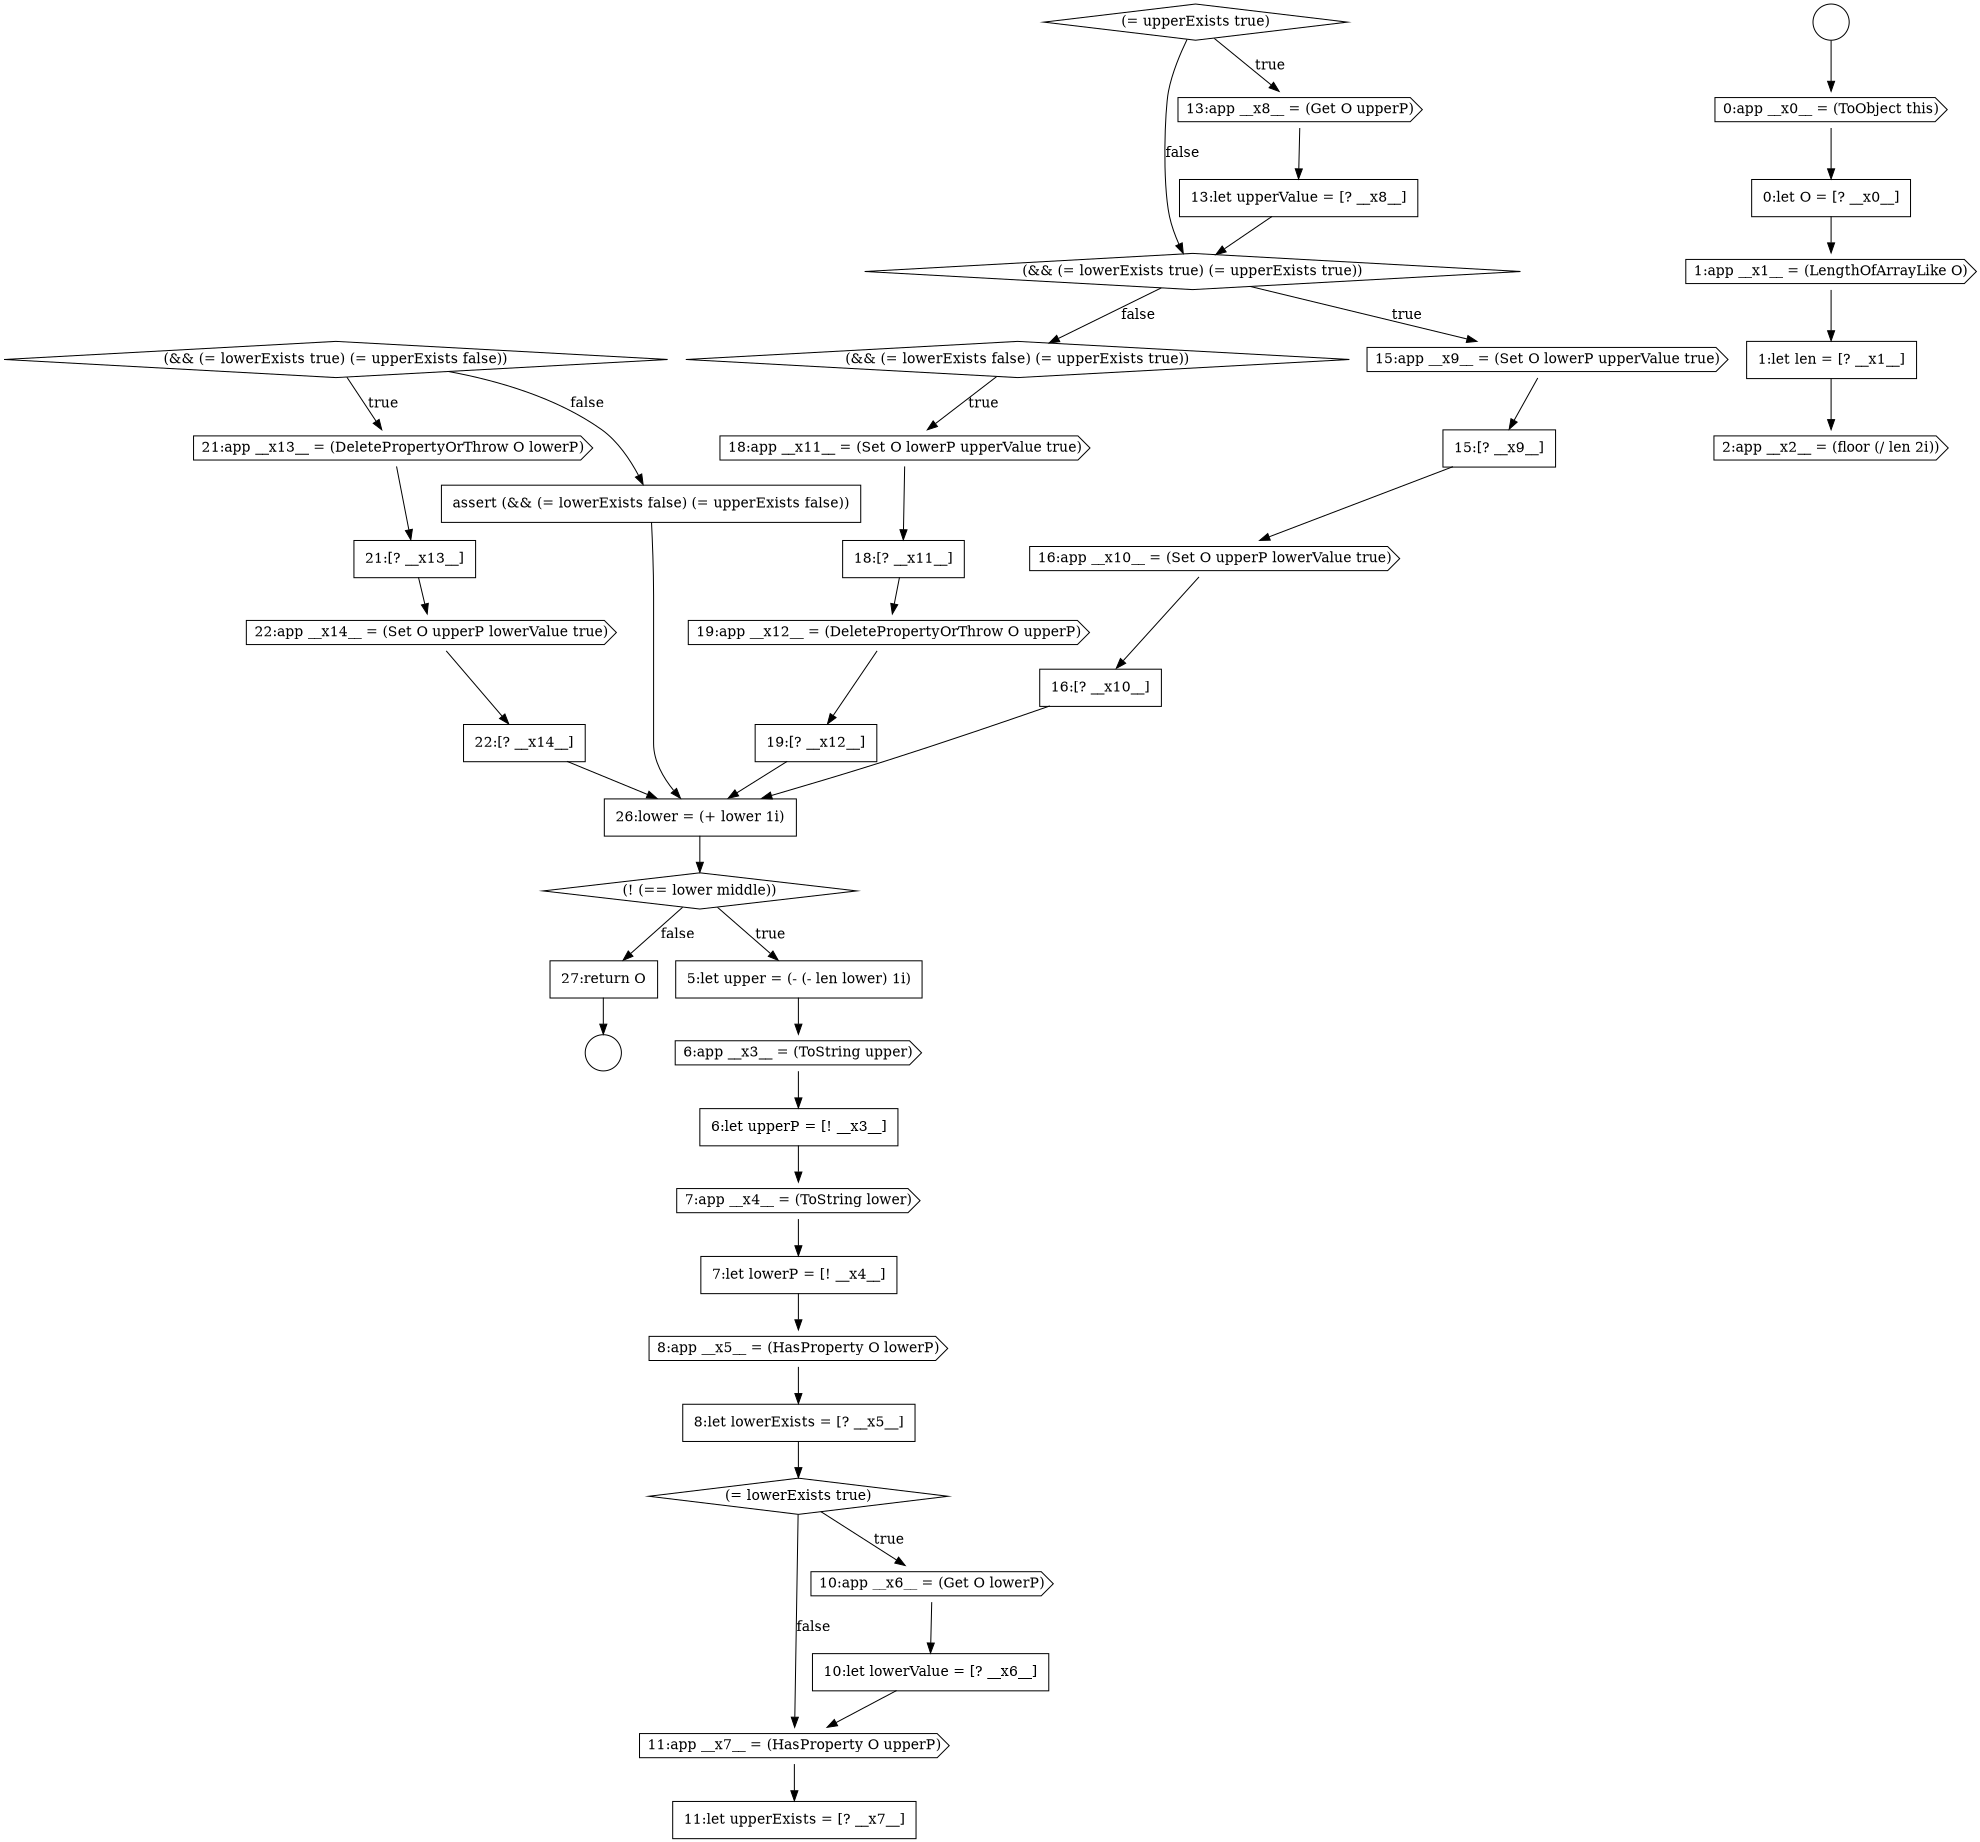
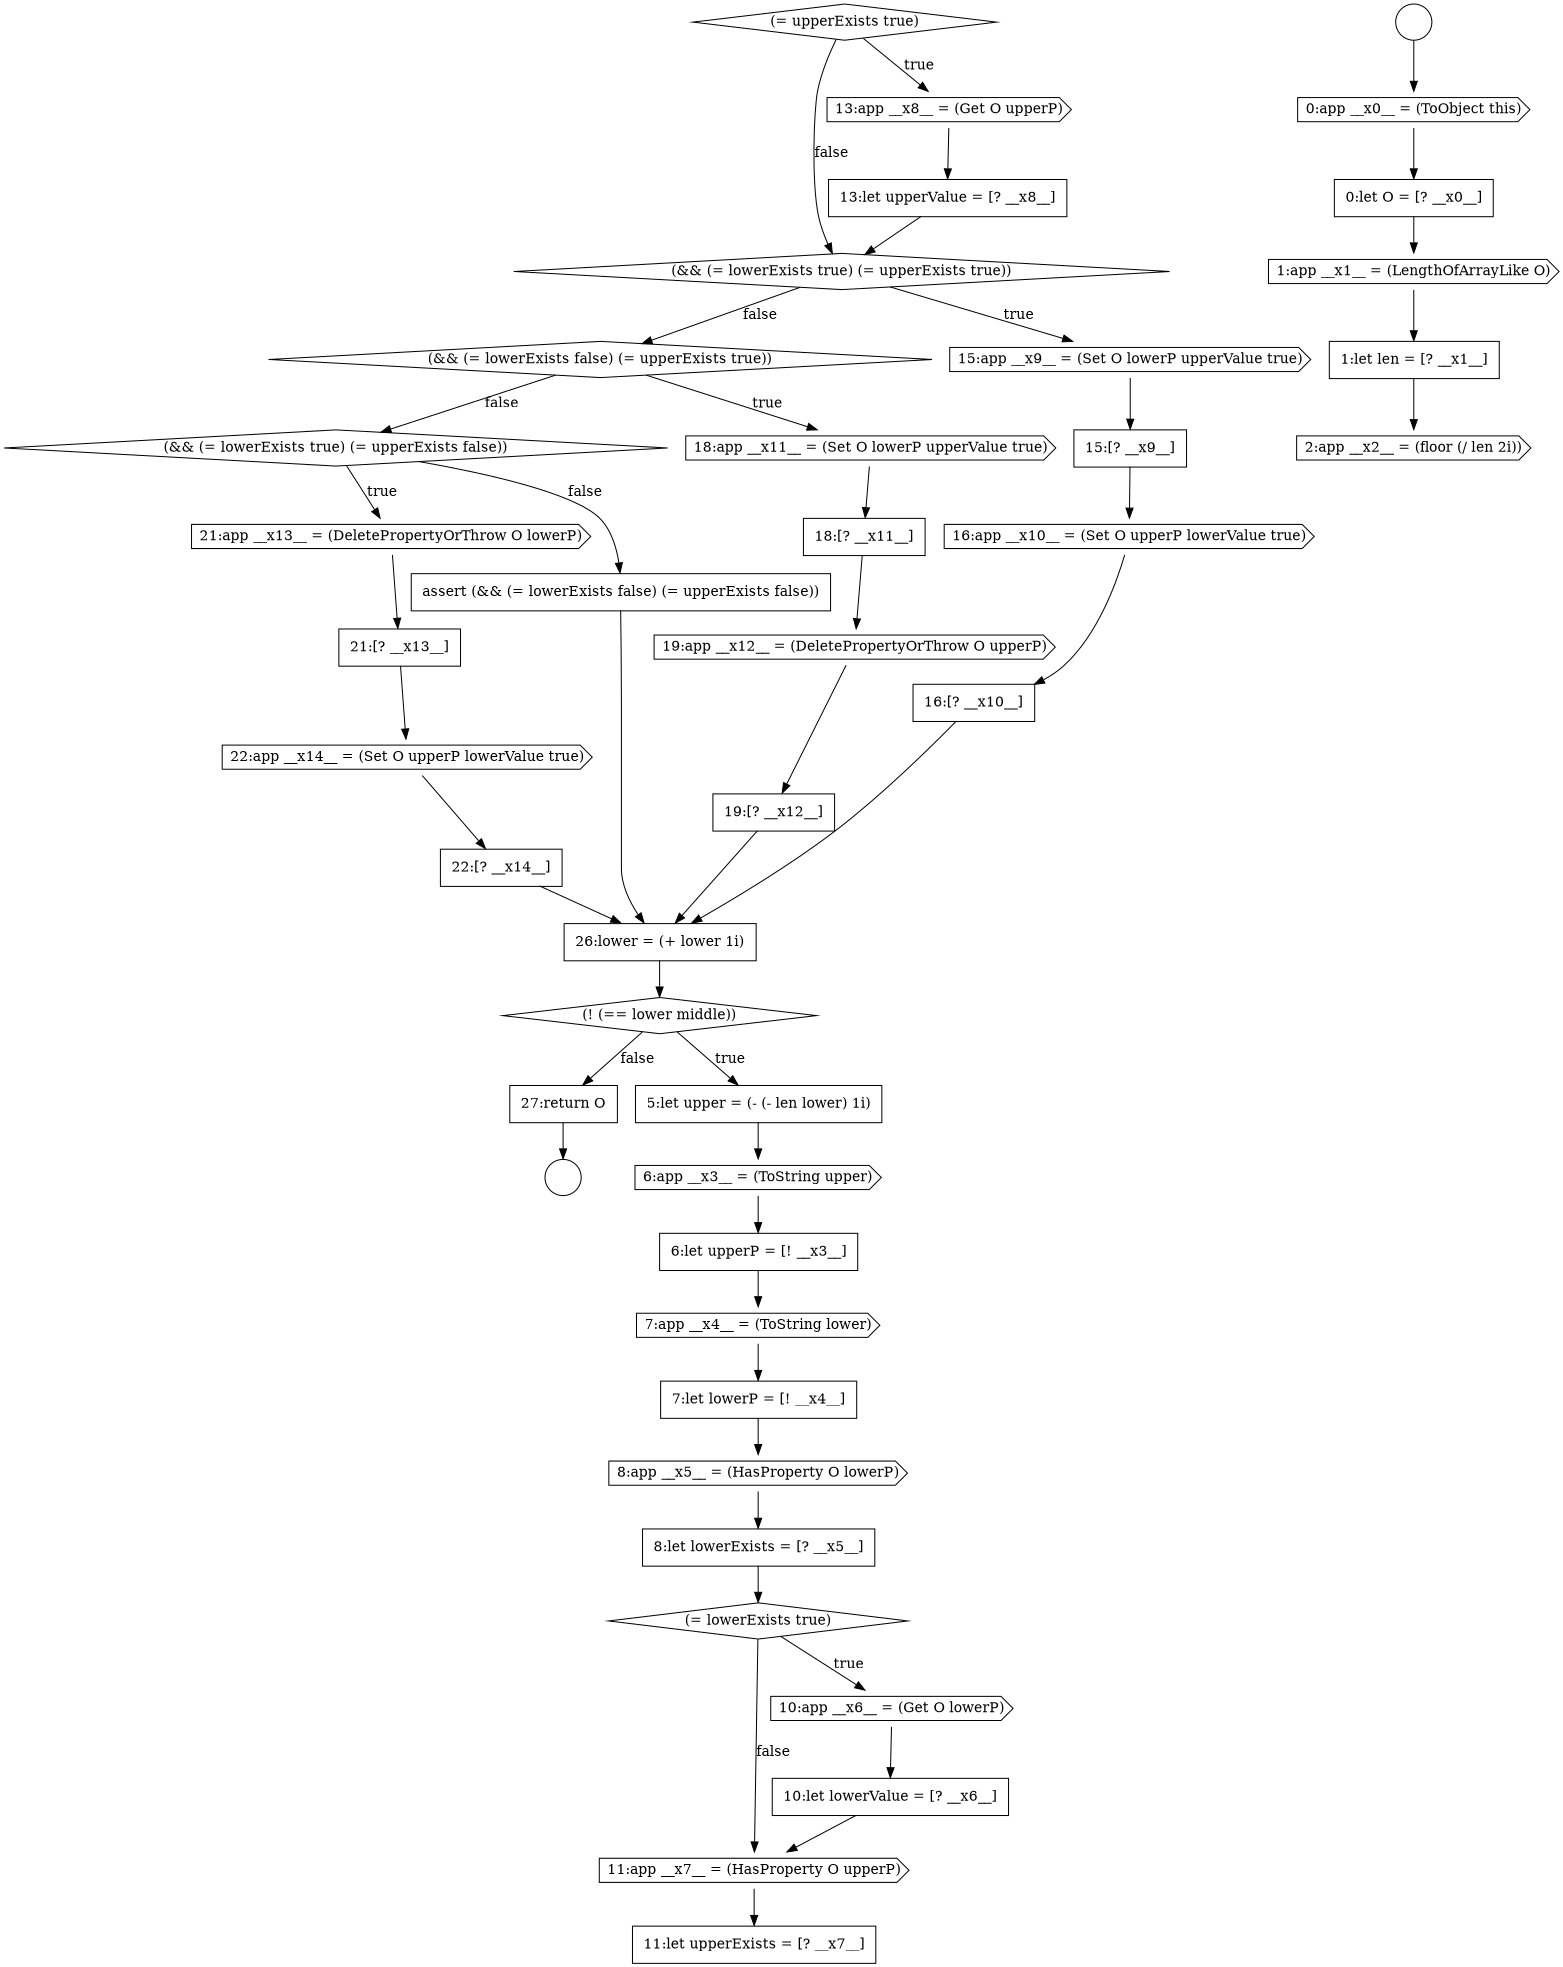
edge "(&& (= lowerExists false) (= upperExists true))" -> "(&& (= lowerExists true) (= upperExists false))": added, label "false"
